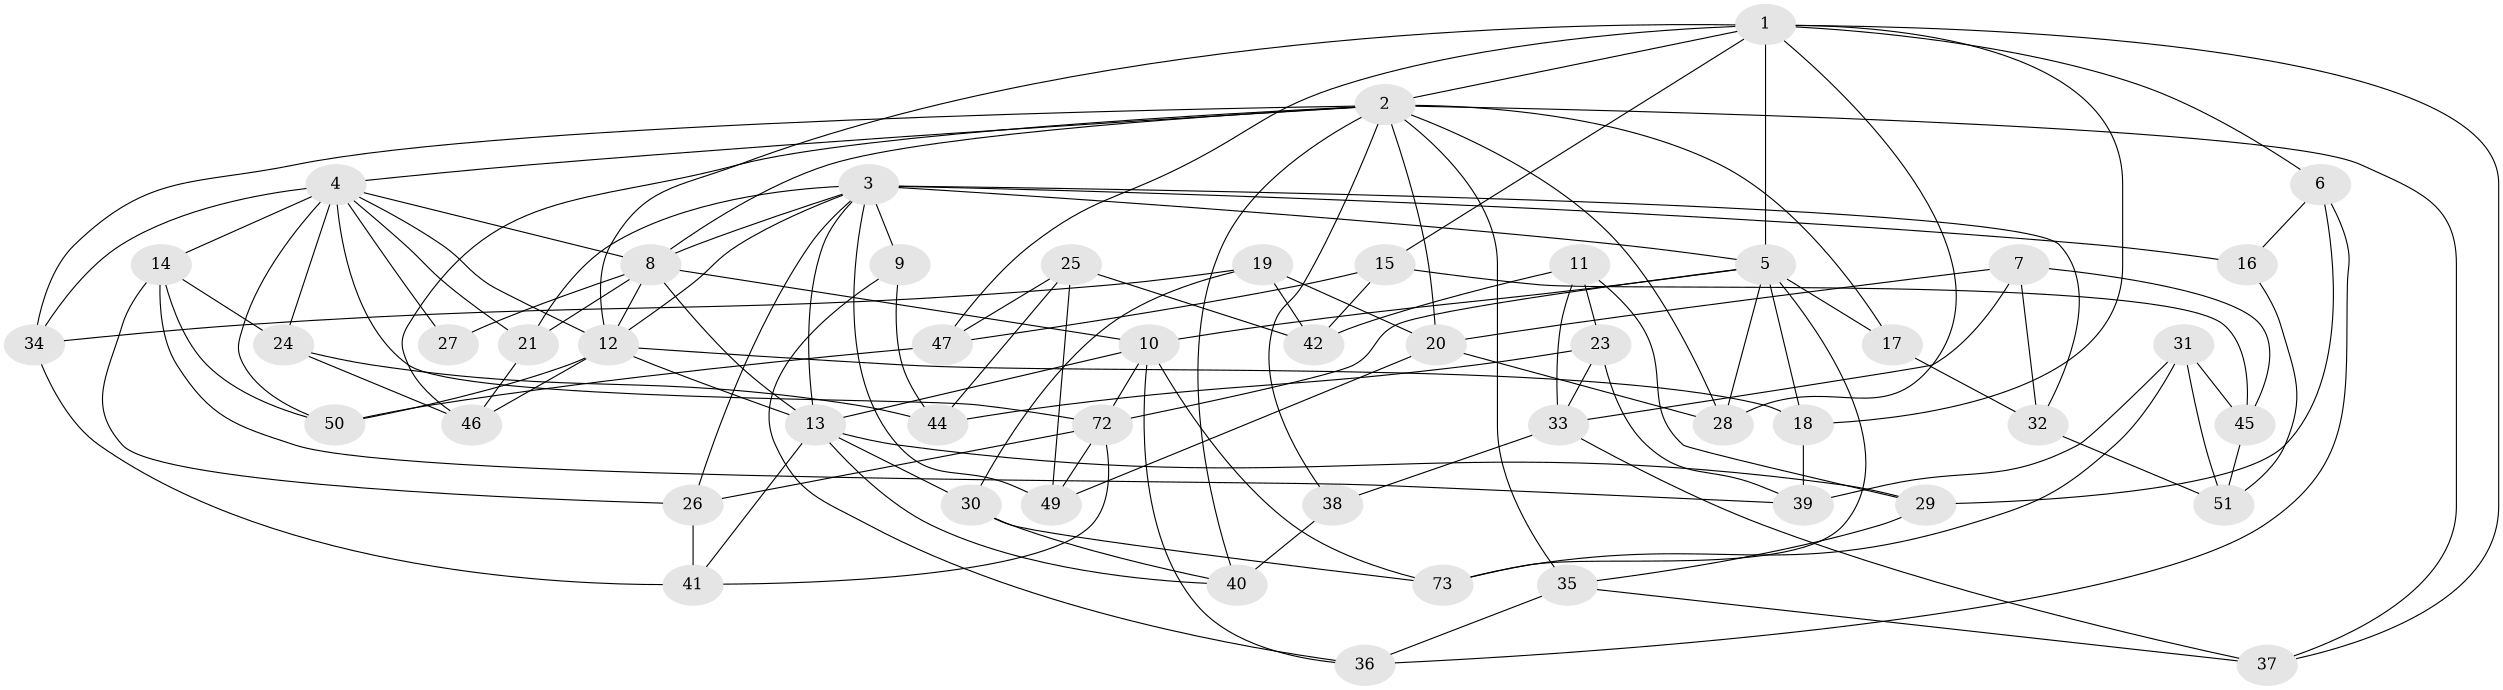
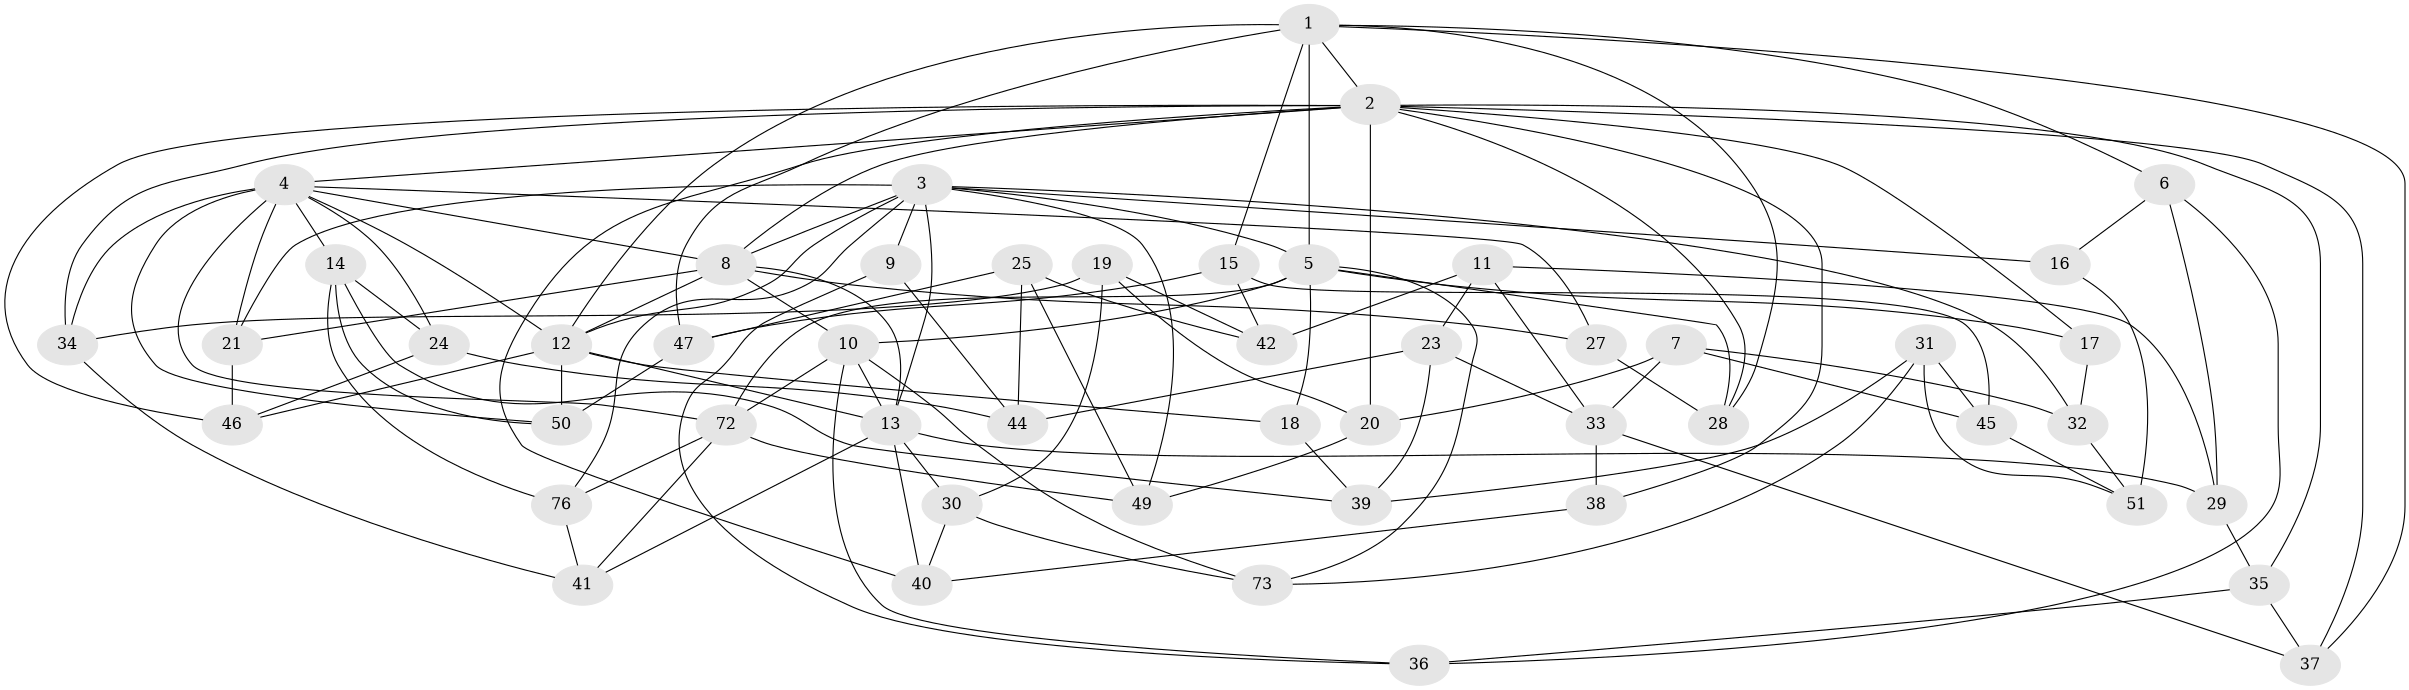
edge "1" -- "18": removed
edge "20" -- "28": now "27" -- "28"
node "26": label "26" -> "76"
